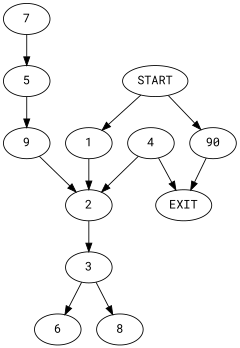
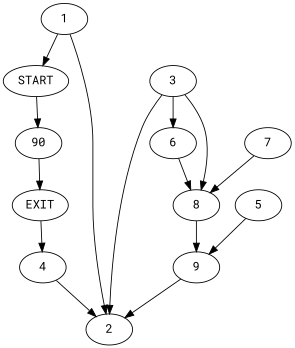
edge "7" -> "5": now "7" -> "8"
edge "START" -> "1": reversed
edge "4" -> "EXIT": reversed
edge "6" -> "8": added
edge "2" -> "3": reversed
edge "8" -> "9": added
